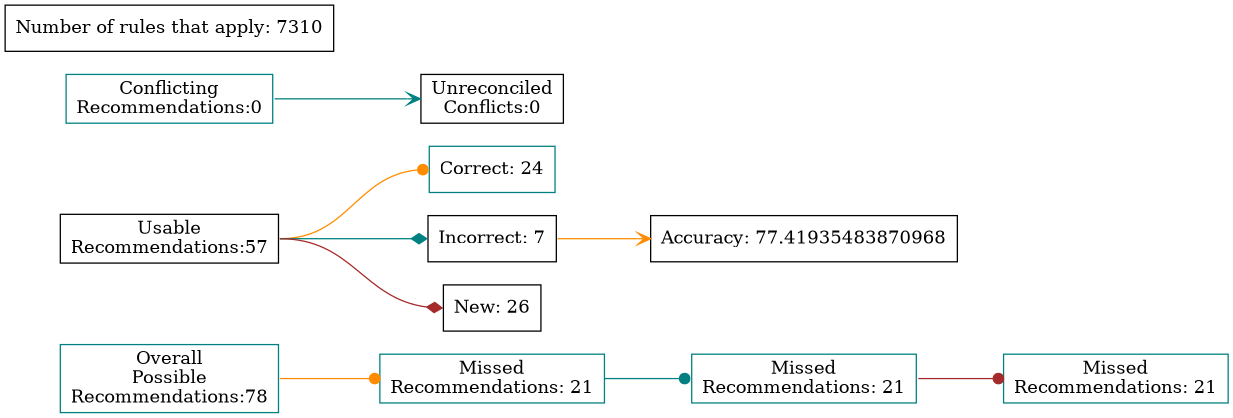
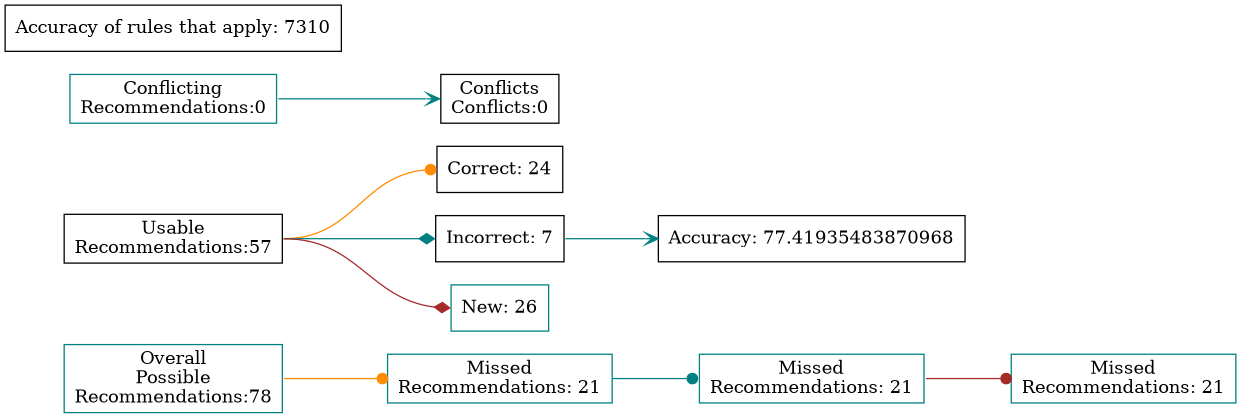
node "Number of rules that apply: 7310": label "Number of rules that apply: 7310" -> "Accuracy of rules that apply: 7310"
node "Unreconciled Conflicts:0": label "Unreconciled Conflicts:0" -> "Conflicts Conflicts:0"
node "Correct: 24": color teal -> black
edge "Incorrect: 7" -> "Accuracy: 77.41935483870968": color darkorange -> teal
node "New: 26": color black -> teal
